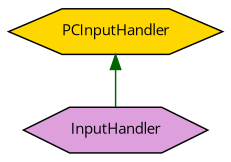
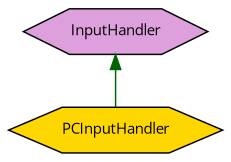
edge "InputHandler" -> "PCInputHandler": reversed
